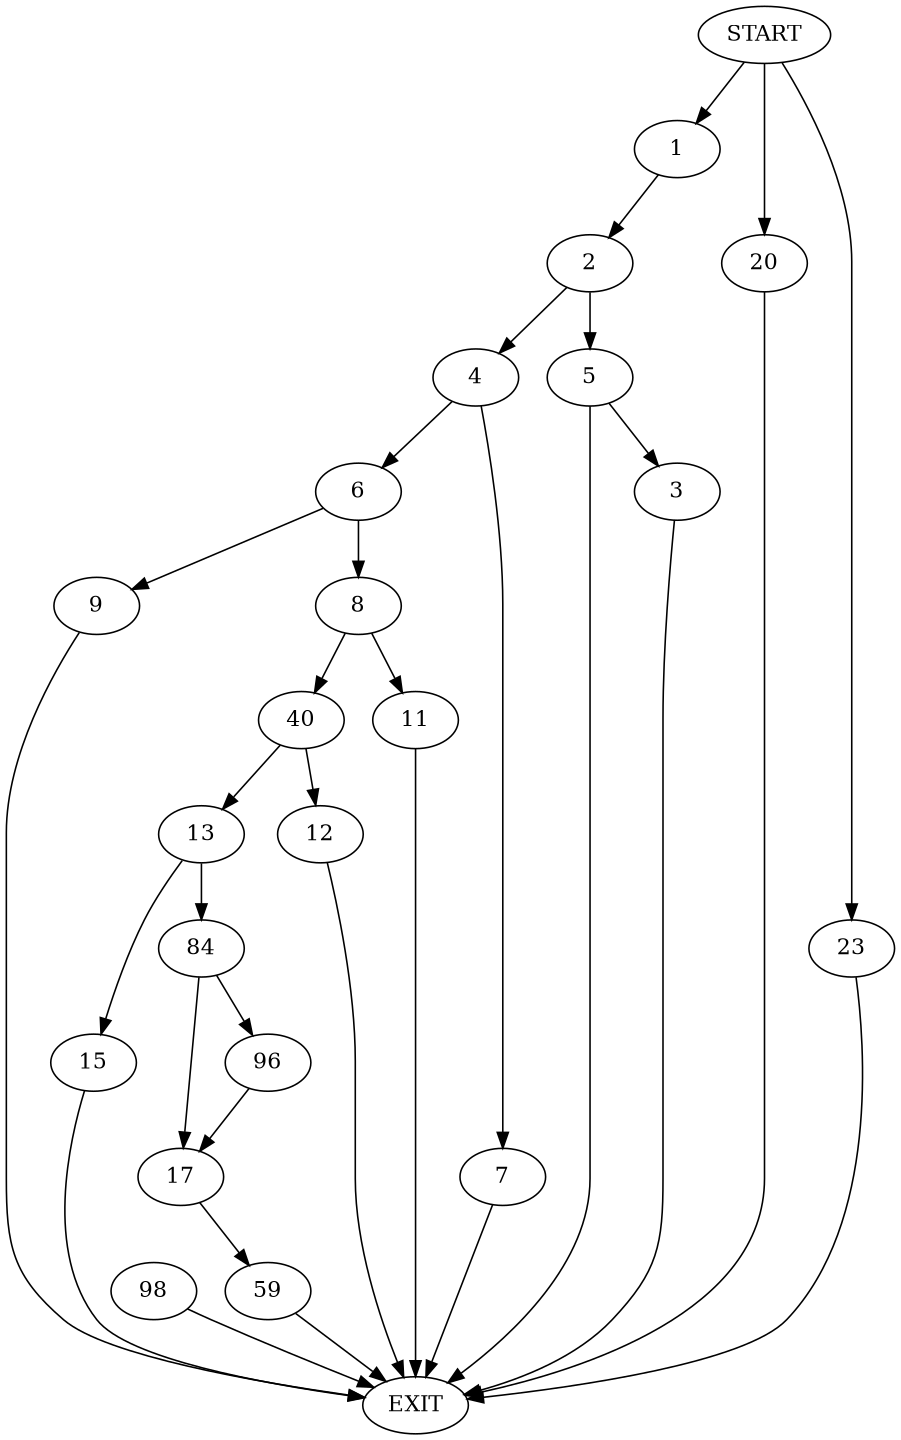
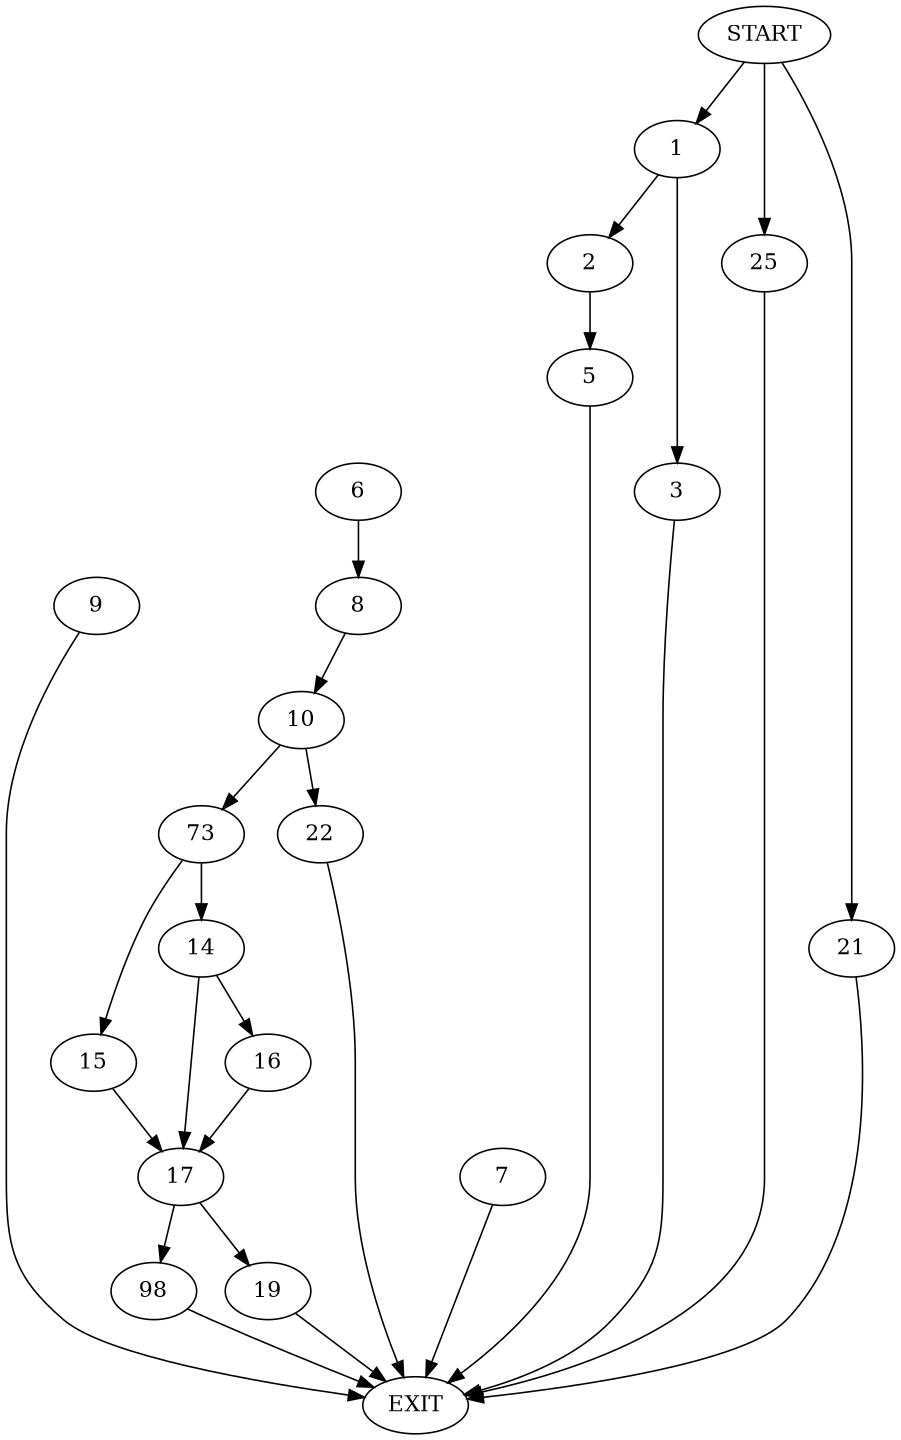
node "20": label "20" -> "25"
node "4": removed
edge "5" -> "3": now "1" -> "3"
edge "6" -> "9": removed
node "40": label "40" -> "10"
node "11": removed
node "13": label "13" -> "73"
node "12": label "12" -> "22"
node "84": label "84" -> "14"
node "23": label "23" -> "21"
node "96": label "96" -> "16"
edge "17" -> "98": added
node "59": label "59" -> "19"
edge "15" -> "EXIT": now "15" -> "17"
